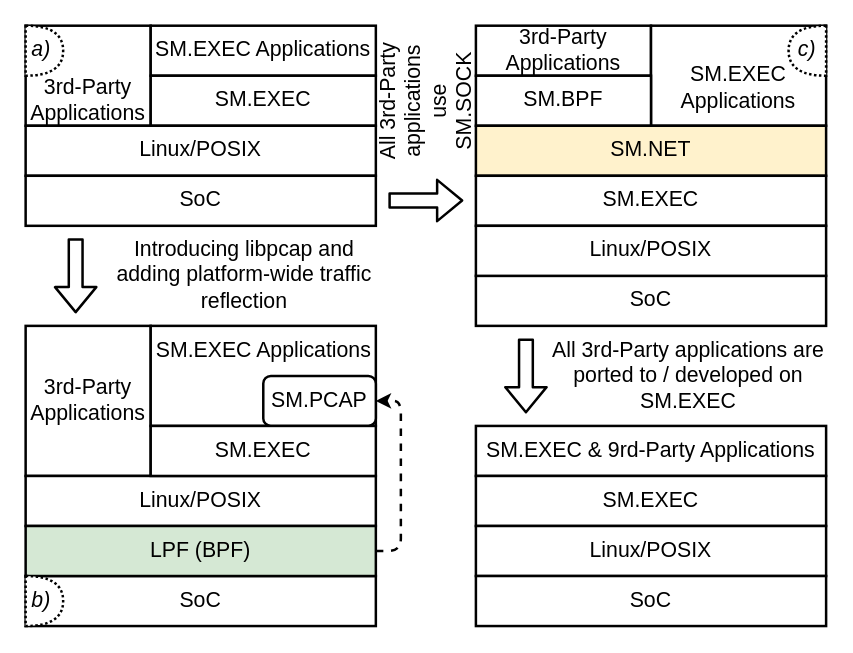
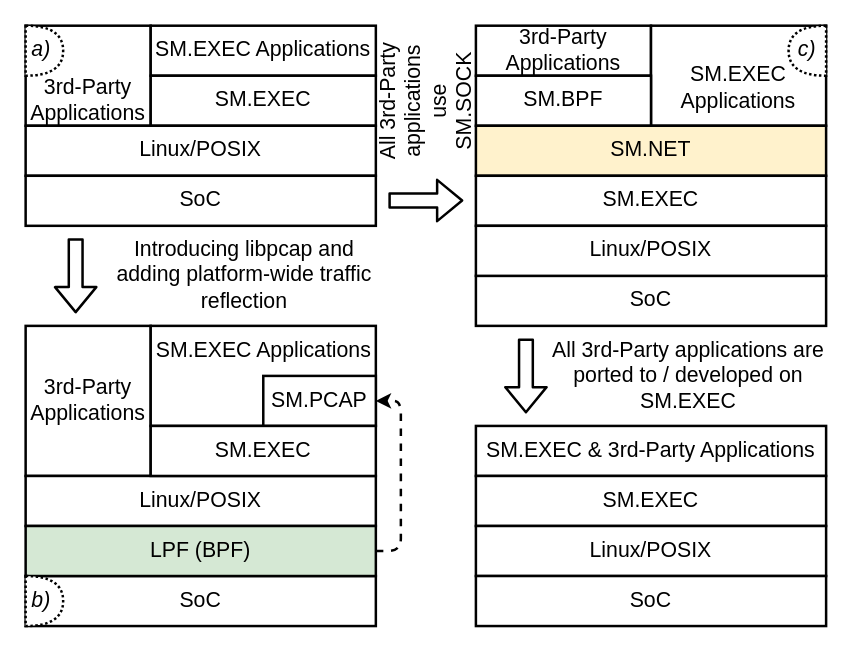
node "SM.PCAP": shape rounded rectangle -> rectangle
node "SM.EXEC & 9rd-Party Applications": label "SM.EXEC & 9rd-Party Applications" -> "SM.EXEC & 3rd-Party Applications"
